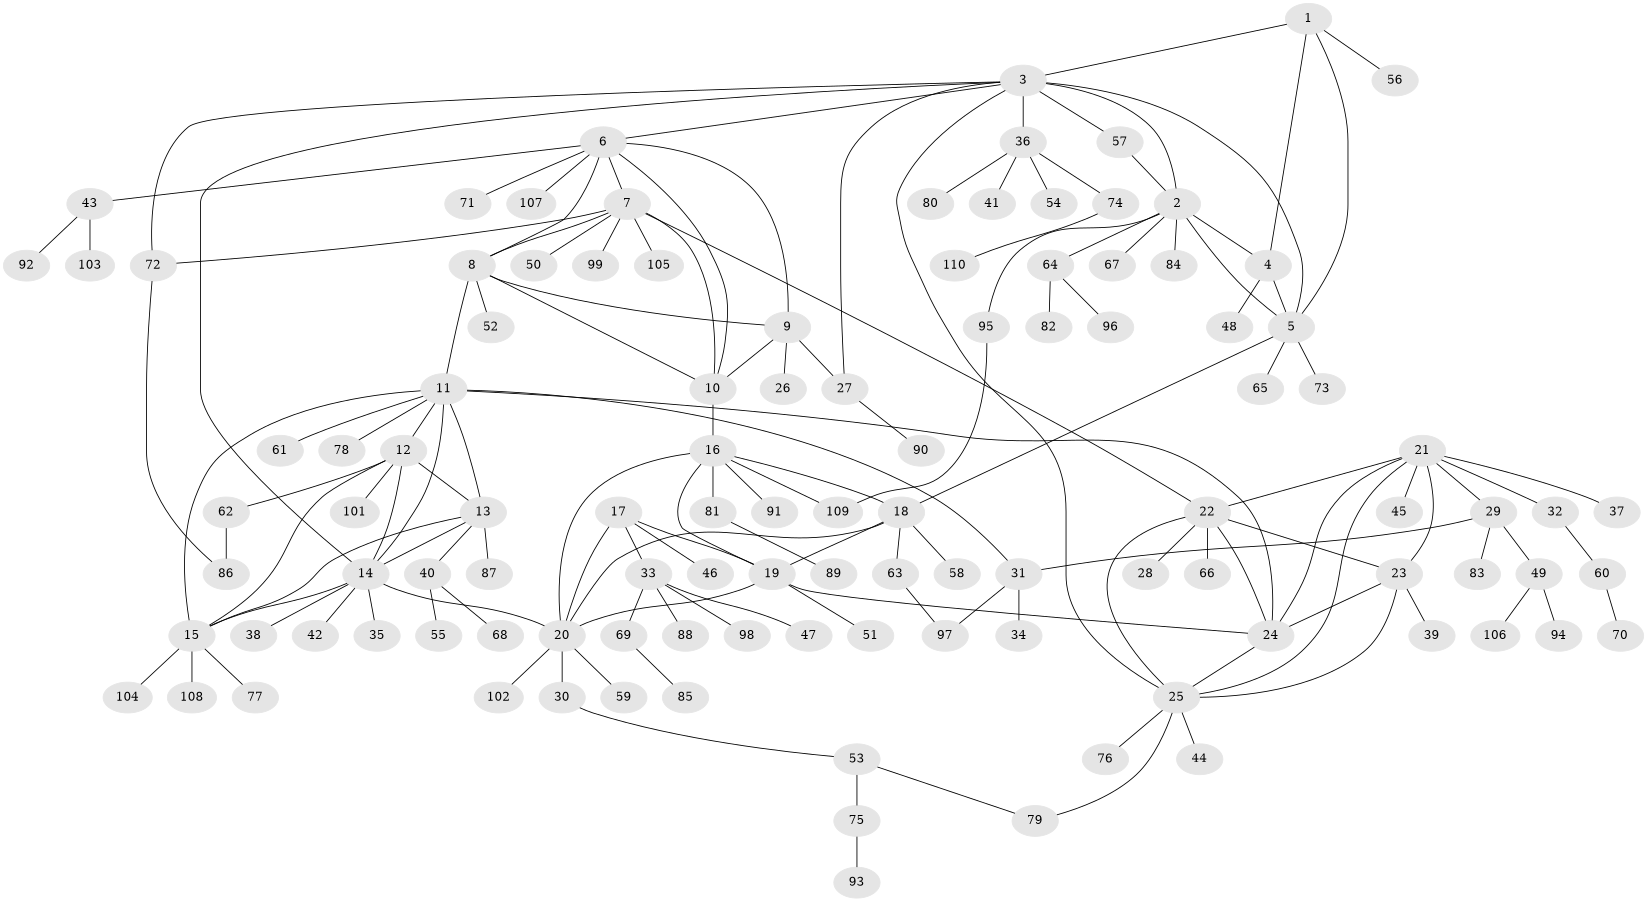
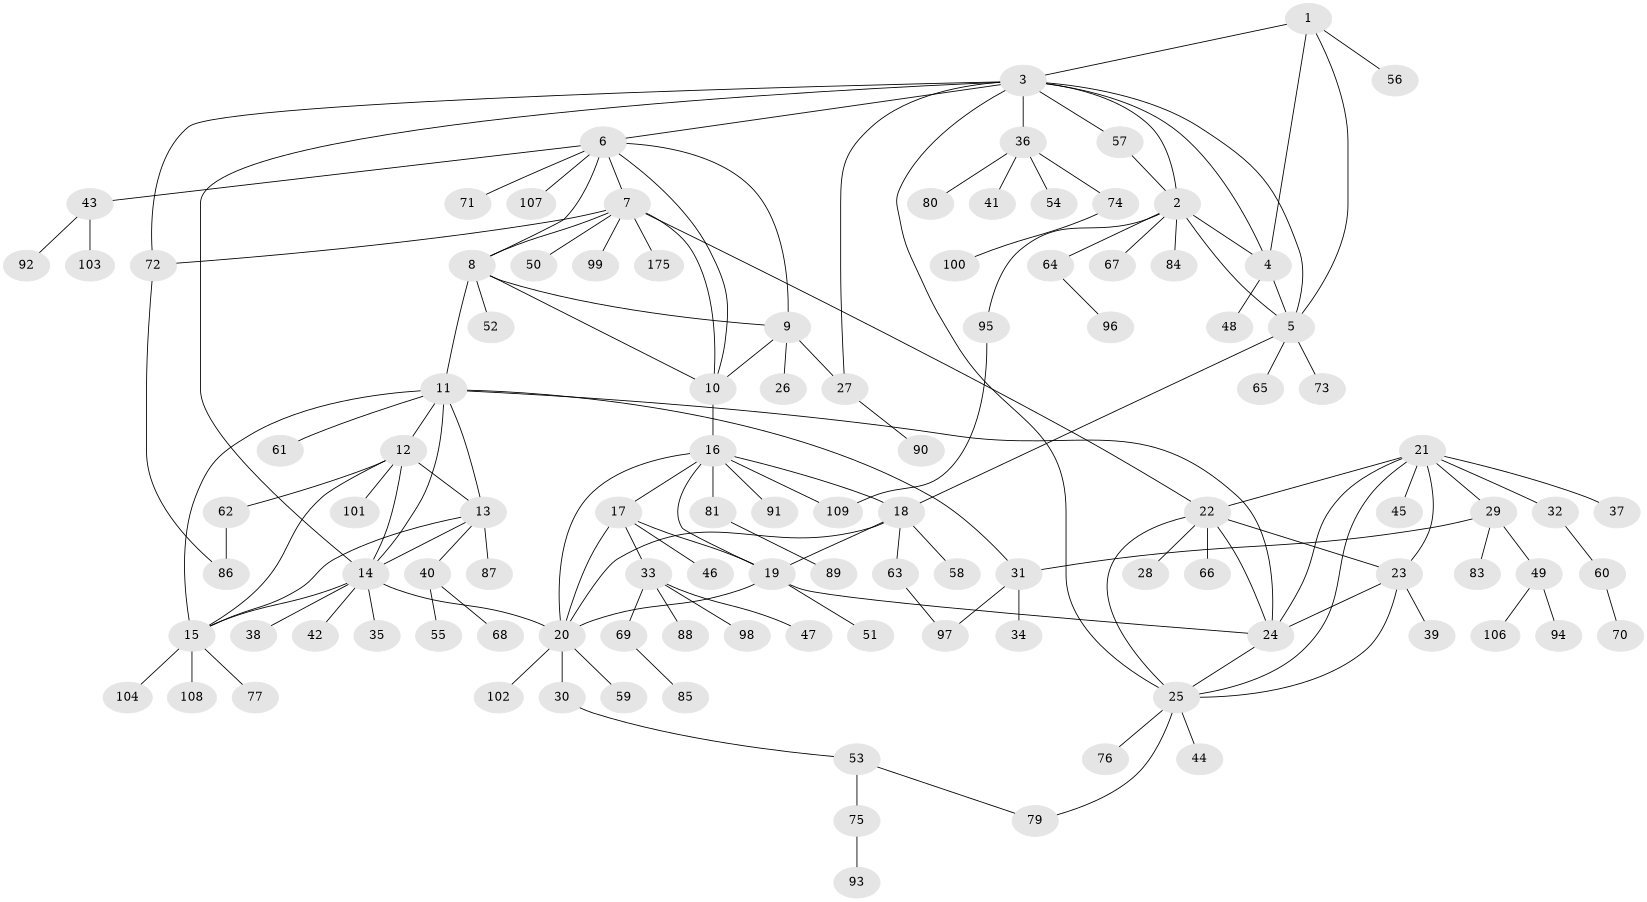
edge "3" -- "4": added
node "105": label "105" -> "175"
node "110": label "110" -> "100"
node "82": removed
node "78": removed
edge "16" -- "17": added
